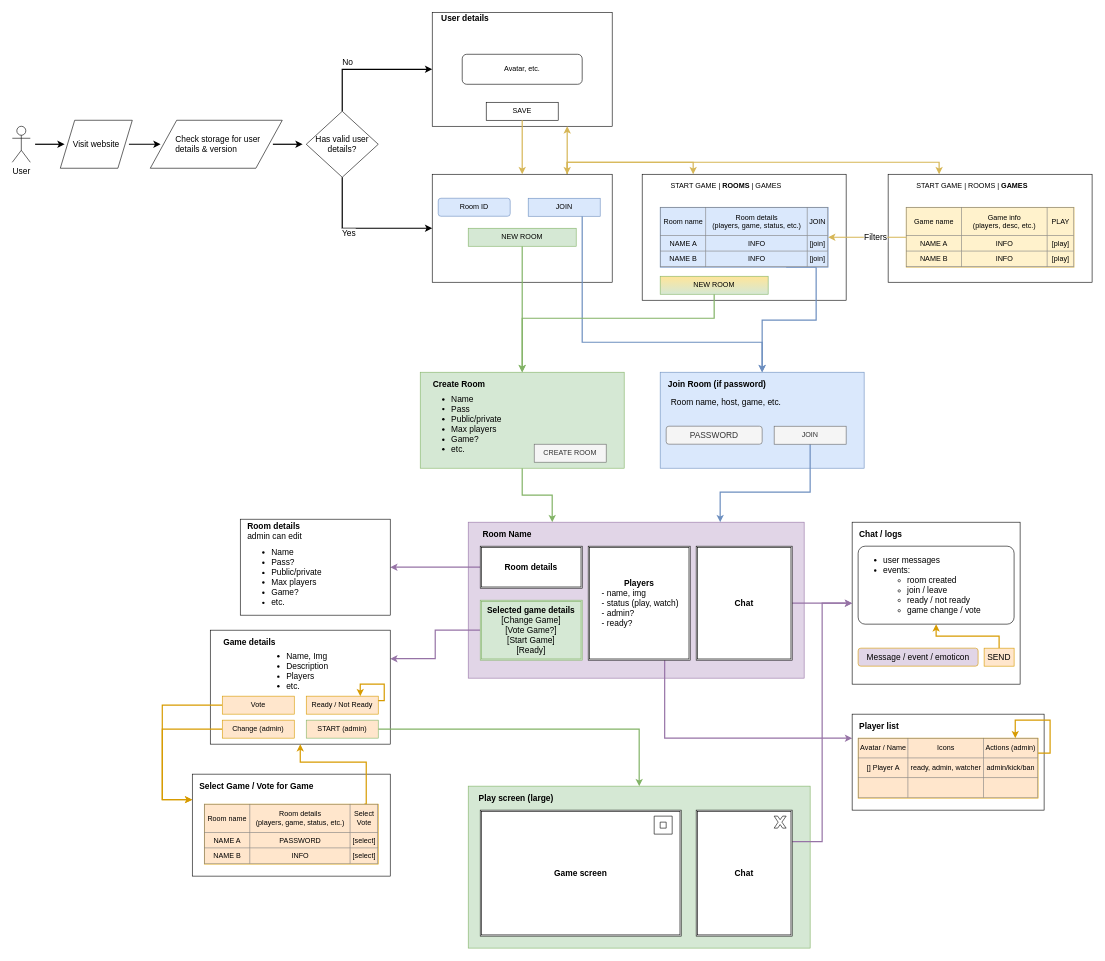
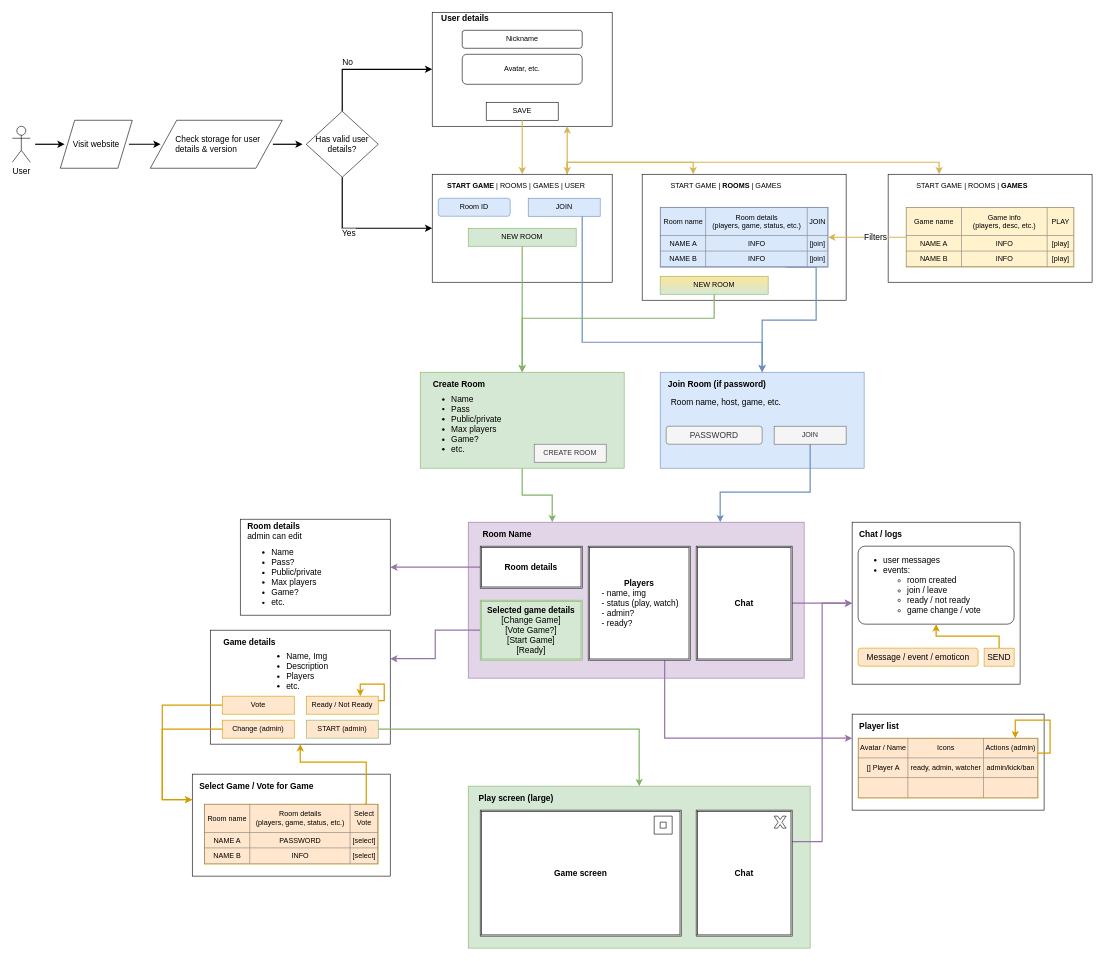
node "Nickname": added
node "START GAME | ROOMS | GAMES | USER": added
node "Message / event / emoticon": fillcolor #e1d5e7 -> #ffe6cc
